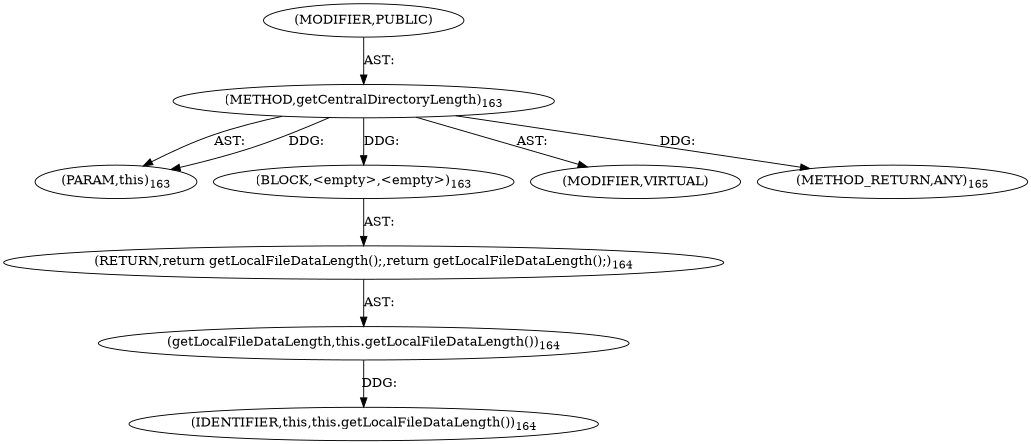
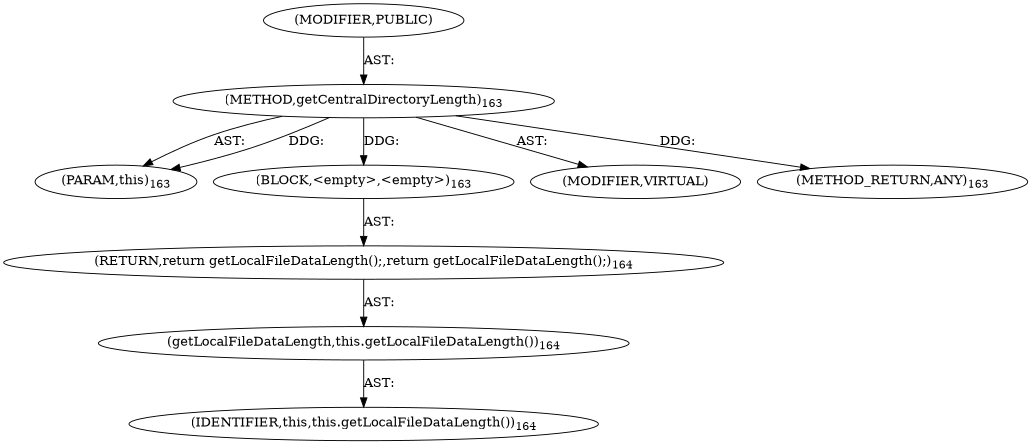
node "(METHOD_RETURN,ANY)": text "165" -> "163"
edge "(getLocalFileDataLength,this.getLocalFileDataLength())" -> "(IDENTIFIER,this,this.getLocalFileDataLength())": label "DDG: " -> "AST: "
